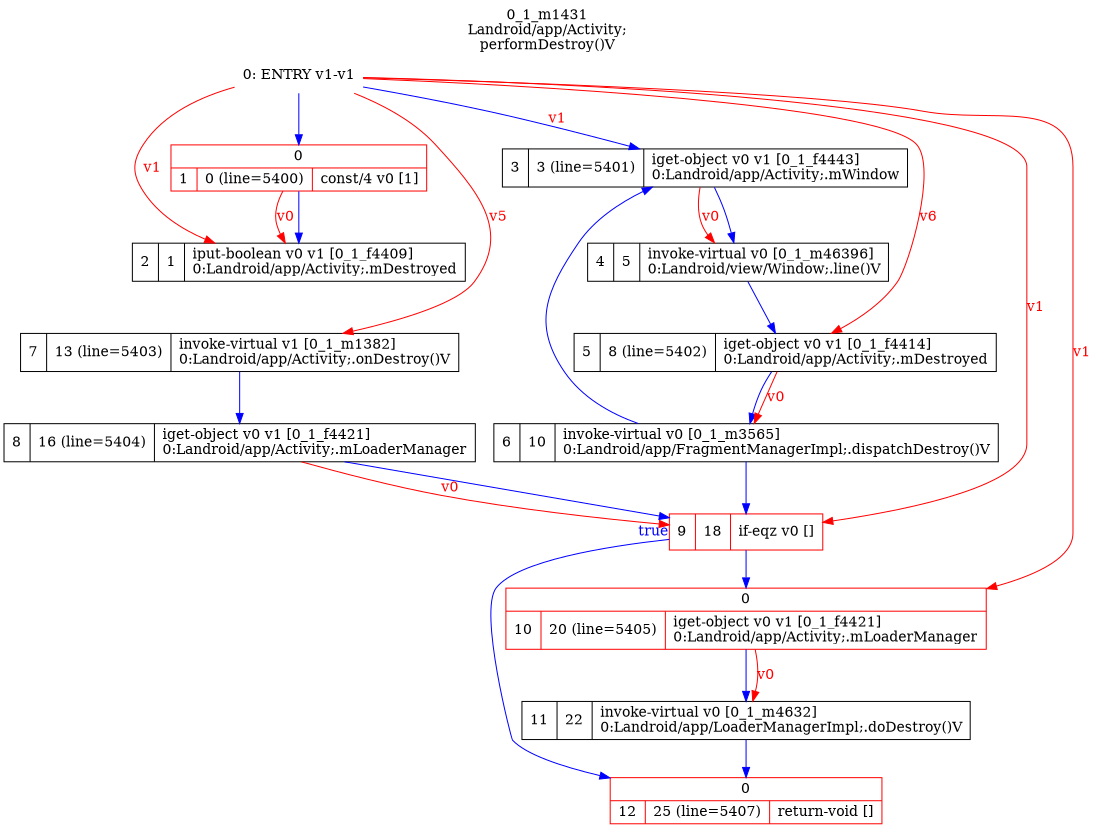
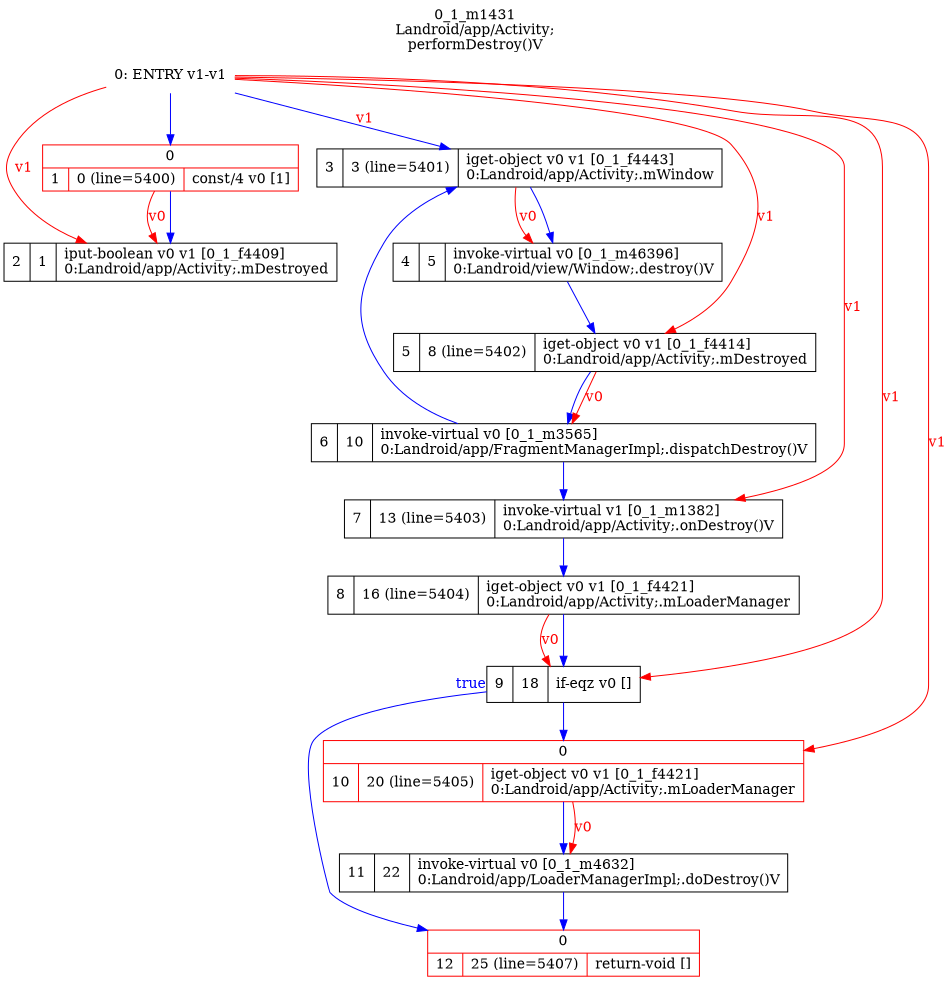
edge "0: ENTRY v1-v1" -> "7": label "v5" -> "v1"
edge "0: ENTRY v1-v1" -> "5": label "v6" -> "v1"
node "4": text "0:Landroid/view/Window;.line()V" -> "0:Landroid/view/Window;.destroy()V"
edge "6" -> "9": now "6" -> "7"
node "9": color red -> black
